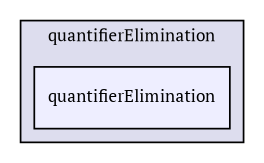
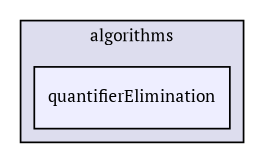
cluster "quantifierElimination": label "quantifierElimination" -> "algorithms"
